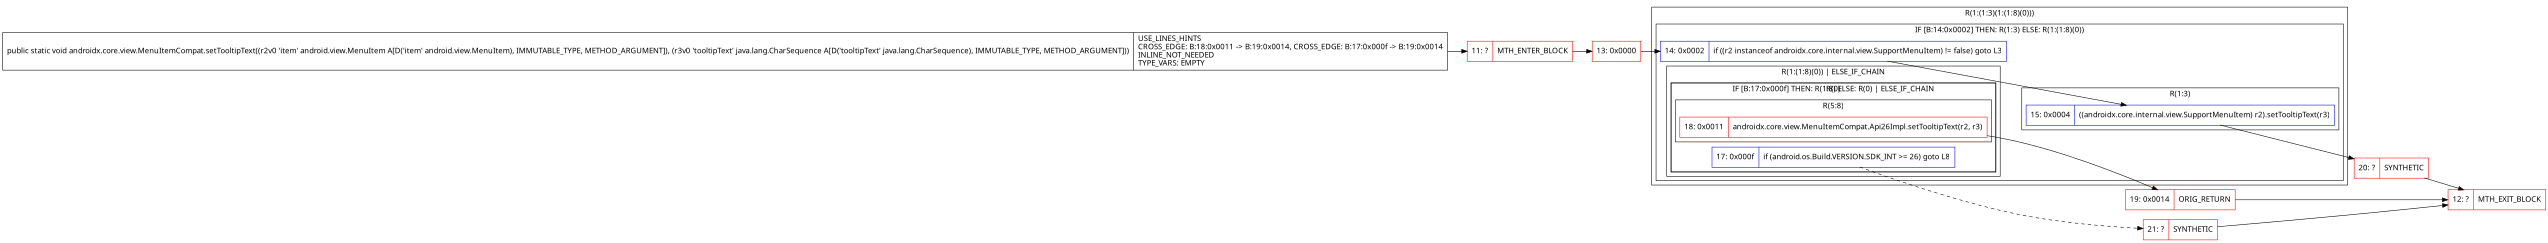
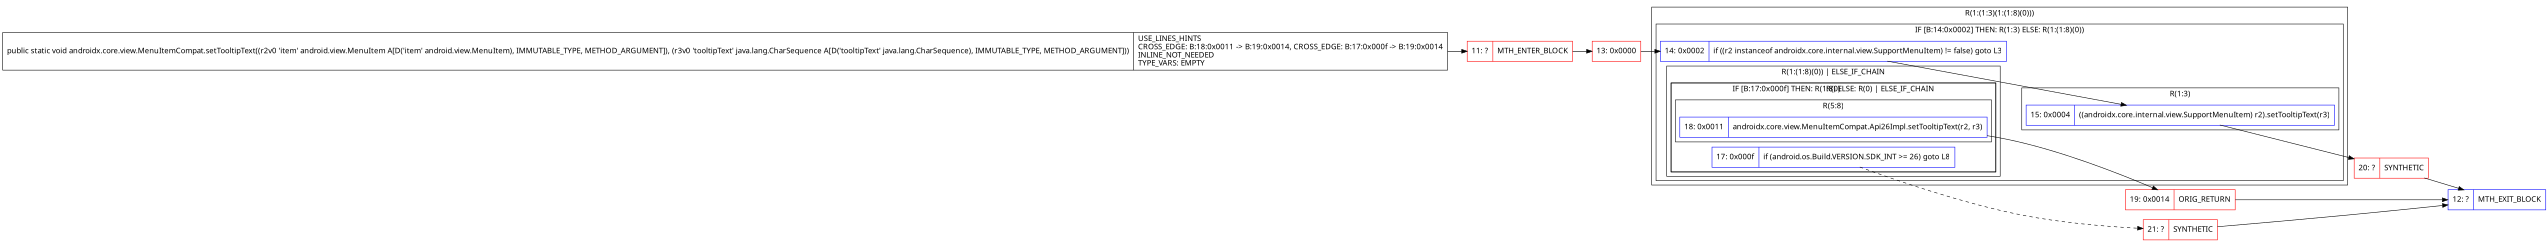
node "18: 0x0011": color red -> blue
node "12: ?": color red -> blue
